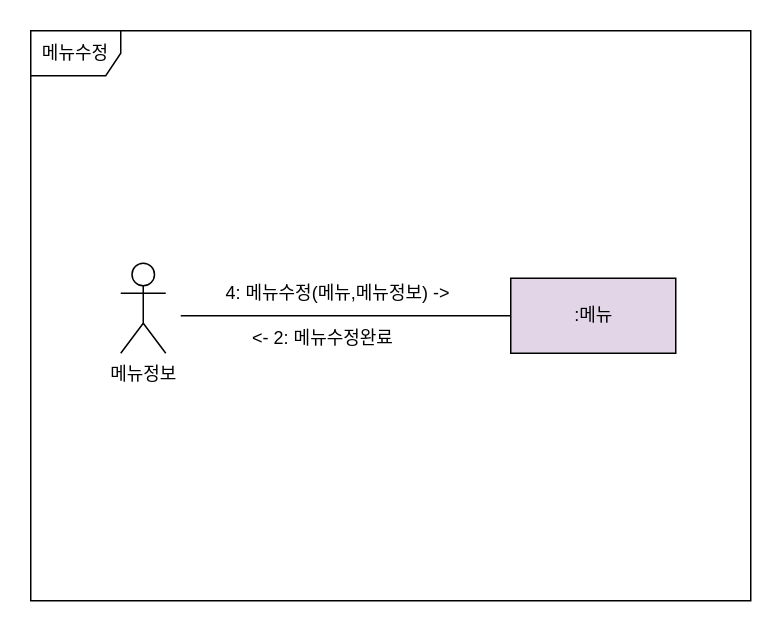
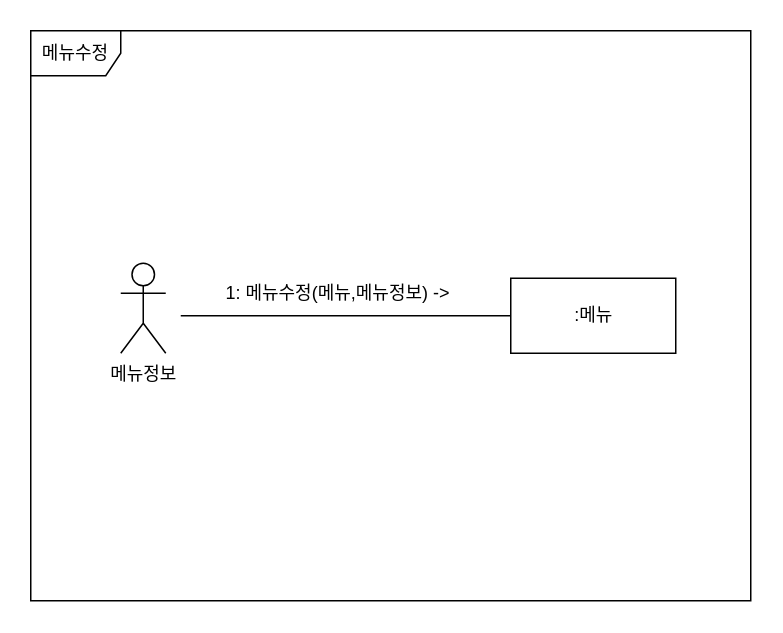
node "4: 메뉴수정(메뉴,메뉴정보) ->": label "4: 메뉴수정(메뉴,메뉴정보) ->" -> "1: 메뉴수정(메뉴,메뉴정보) ->"
node ":메뉴": fillcolor #e1d5e7 -> #ffffff
node "<- 2: 메뉴수정완료": removed
